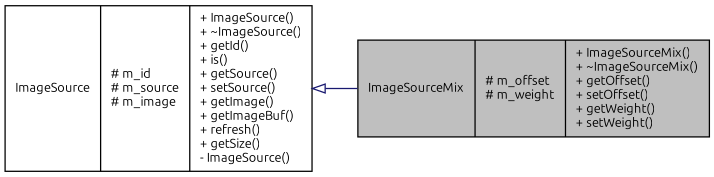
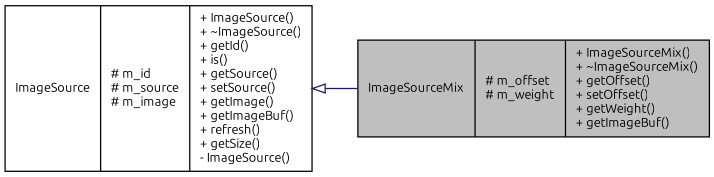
node "ImageSourceMix": text "+ setWeight()" -> "+ getImageBuf()"
